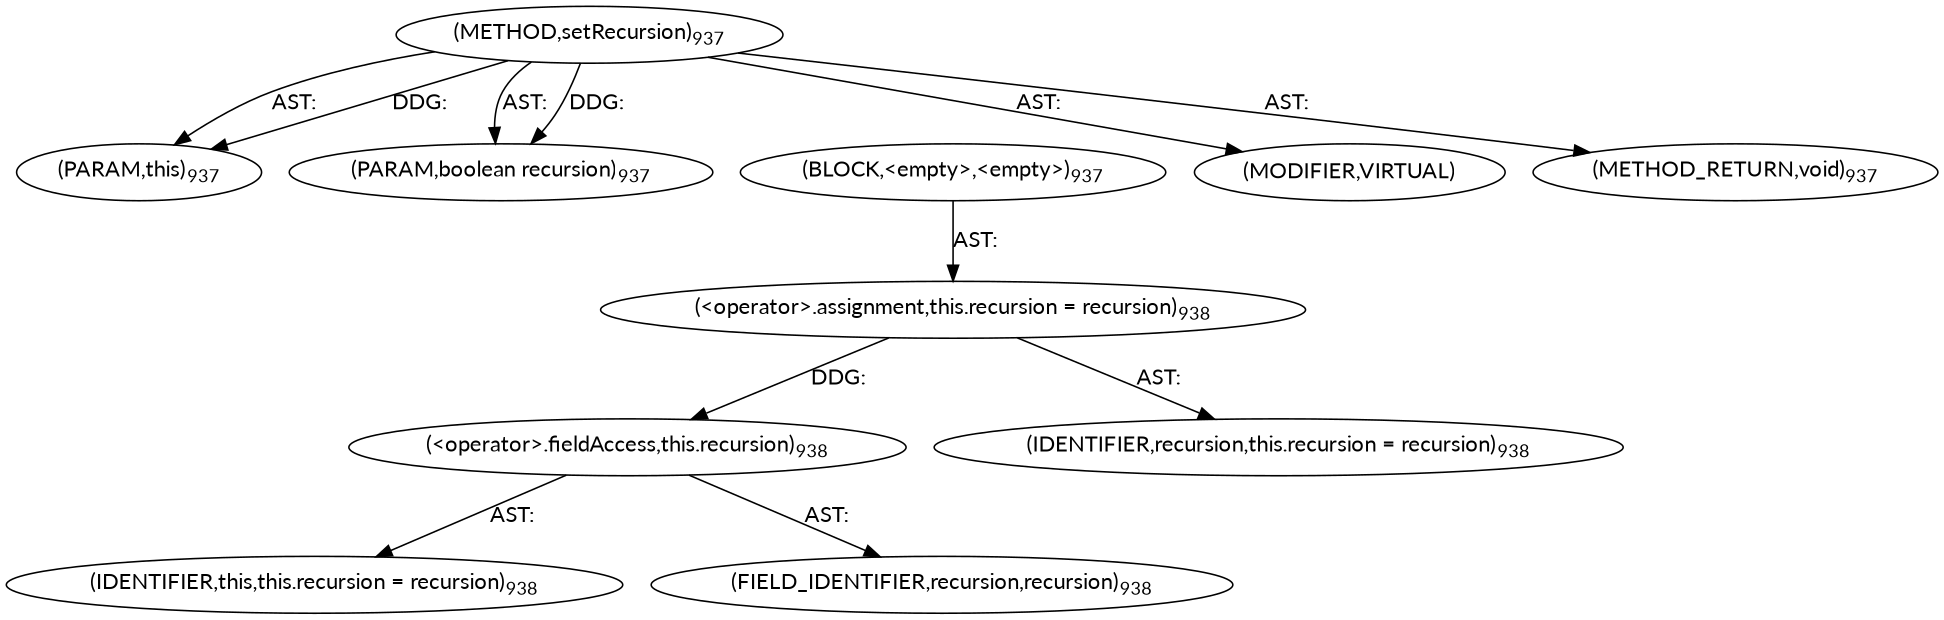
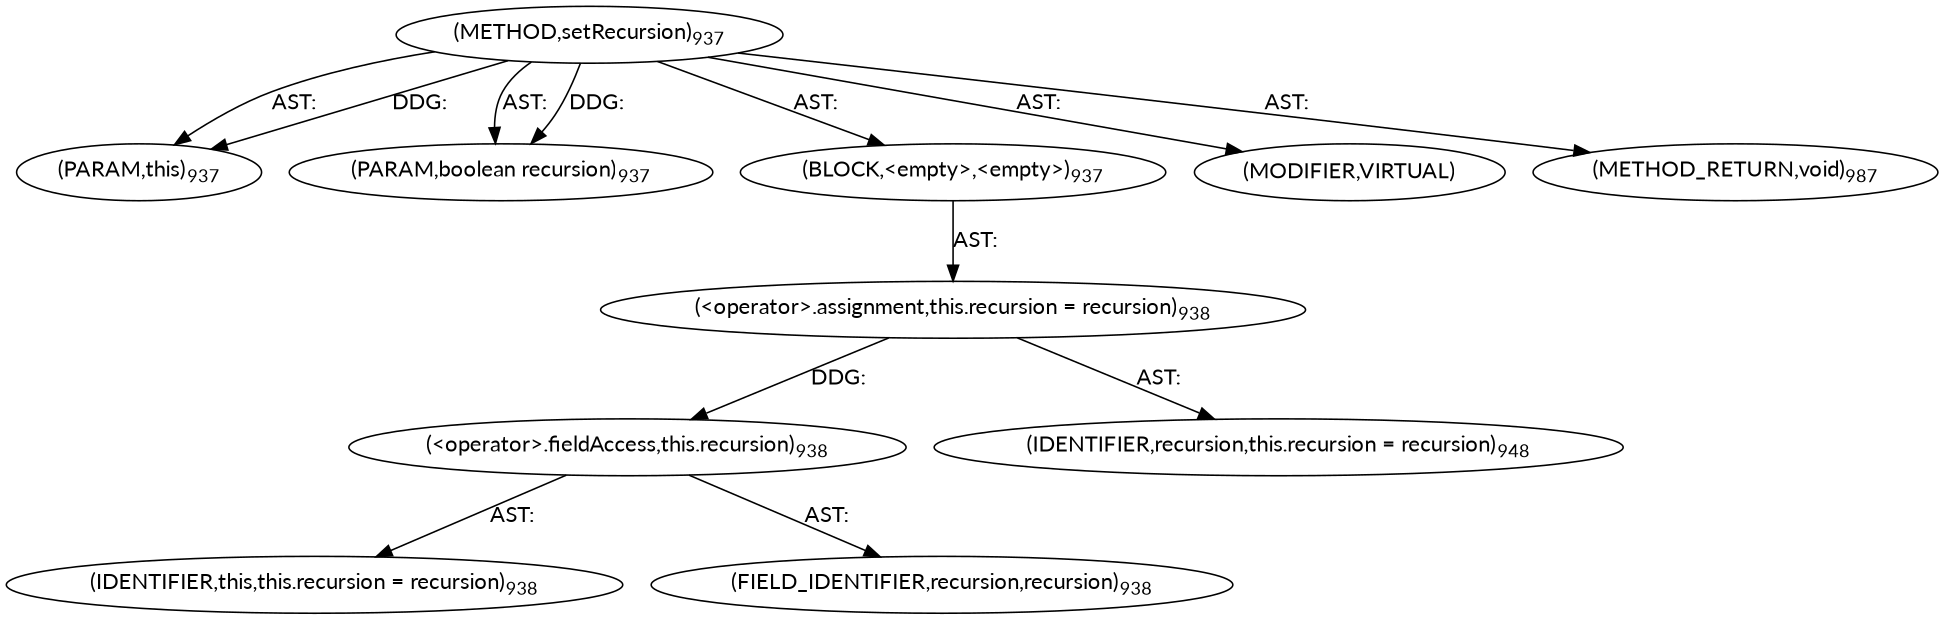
edge "(METHOD,setRecursion)" -> "(BLOCK,<empty>,<empty>)": added, label "AST:"
node "(METHOD_RETURN,void)": text "937" -> "987"
node "(IDENTIFIER,recursion,this.recursion = recursion)": text "938" -> "948"
